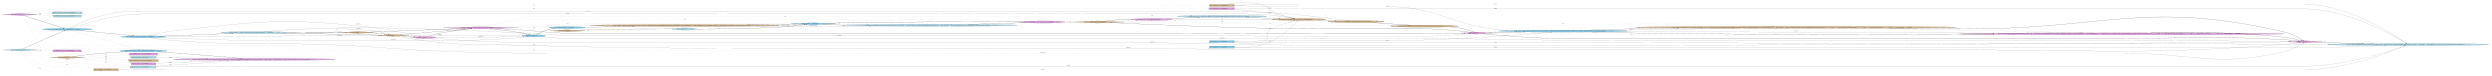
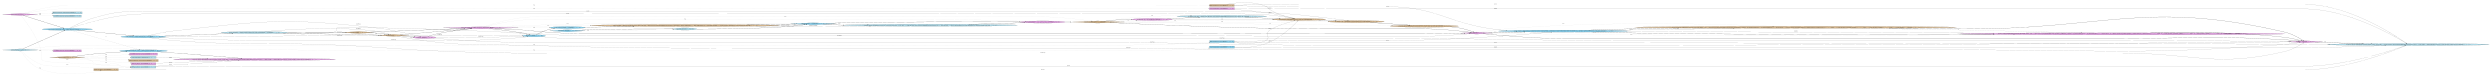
node "SQLException e@@@13@@@['1', '1', '0']": fillcolor tan -> skyblue
